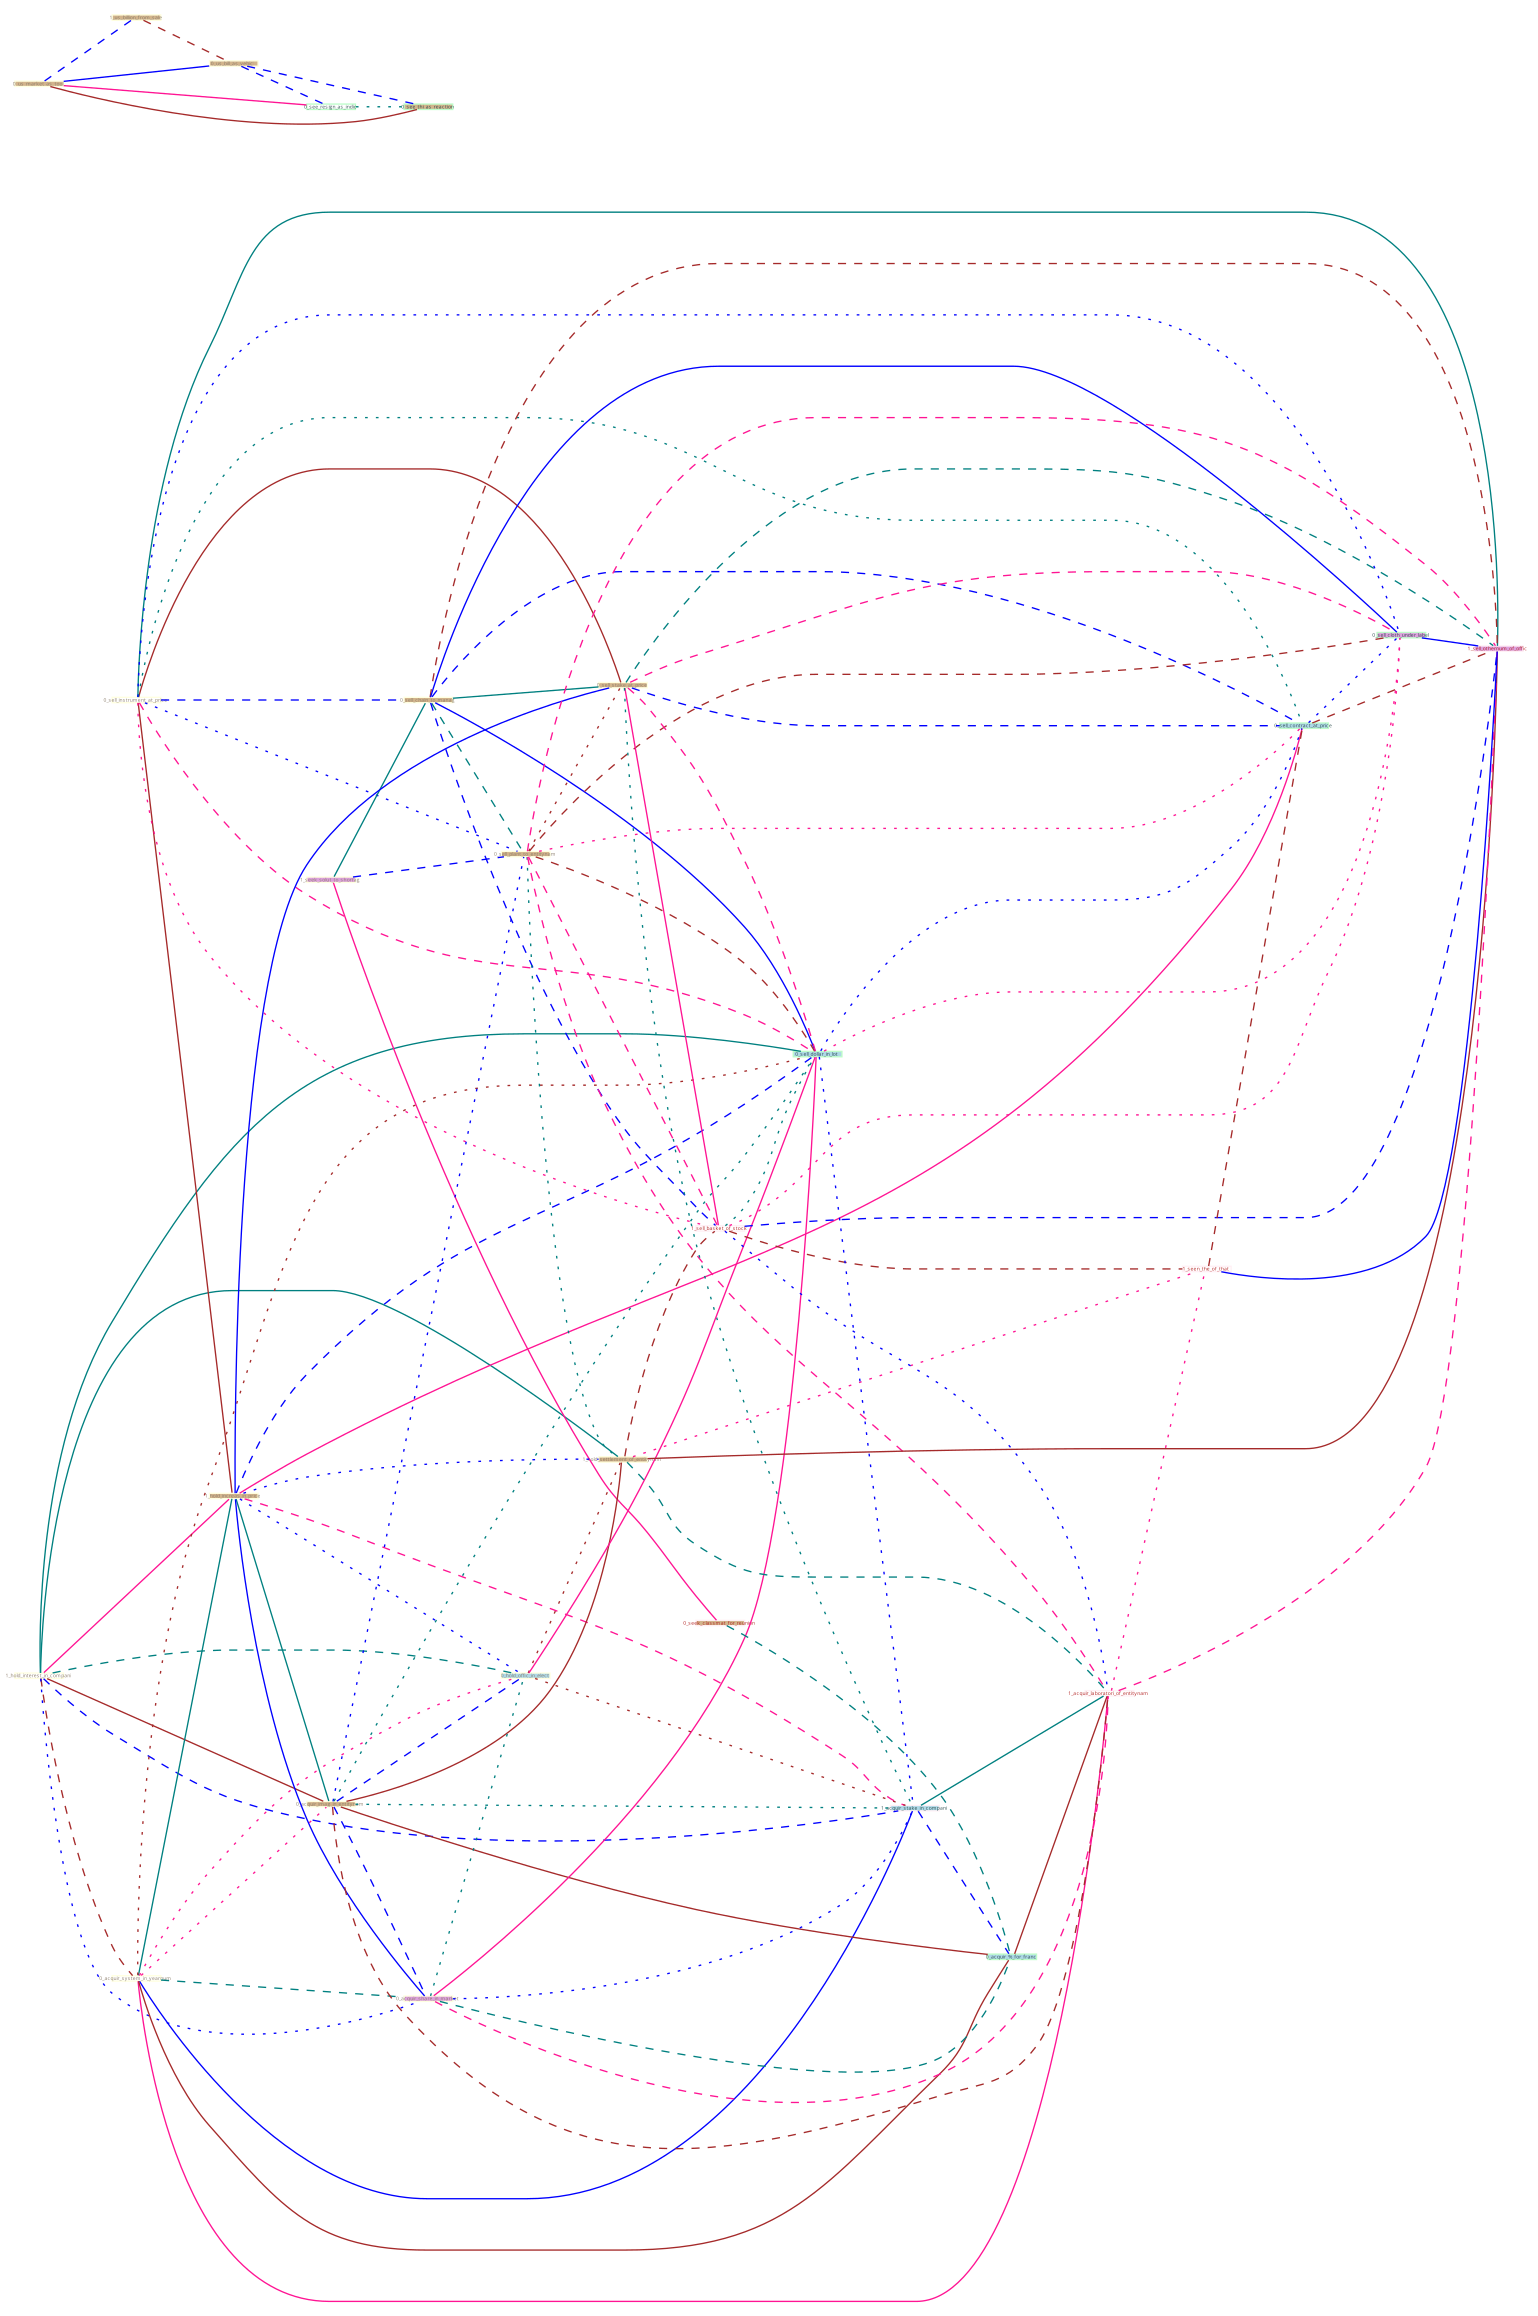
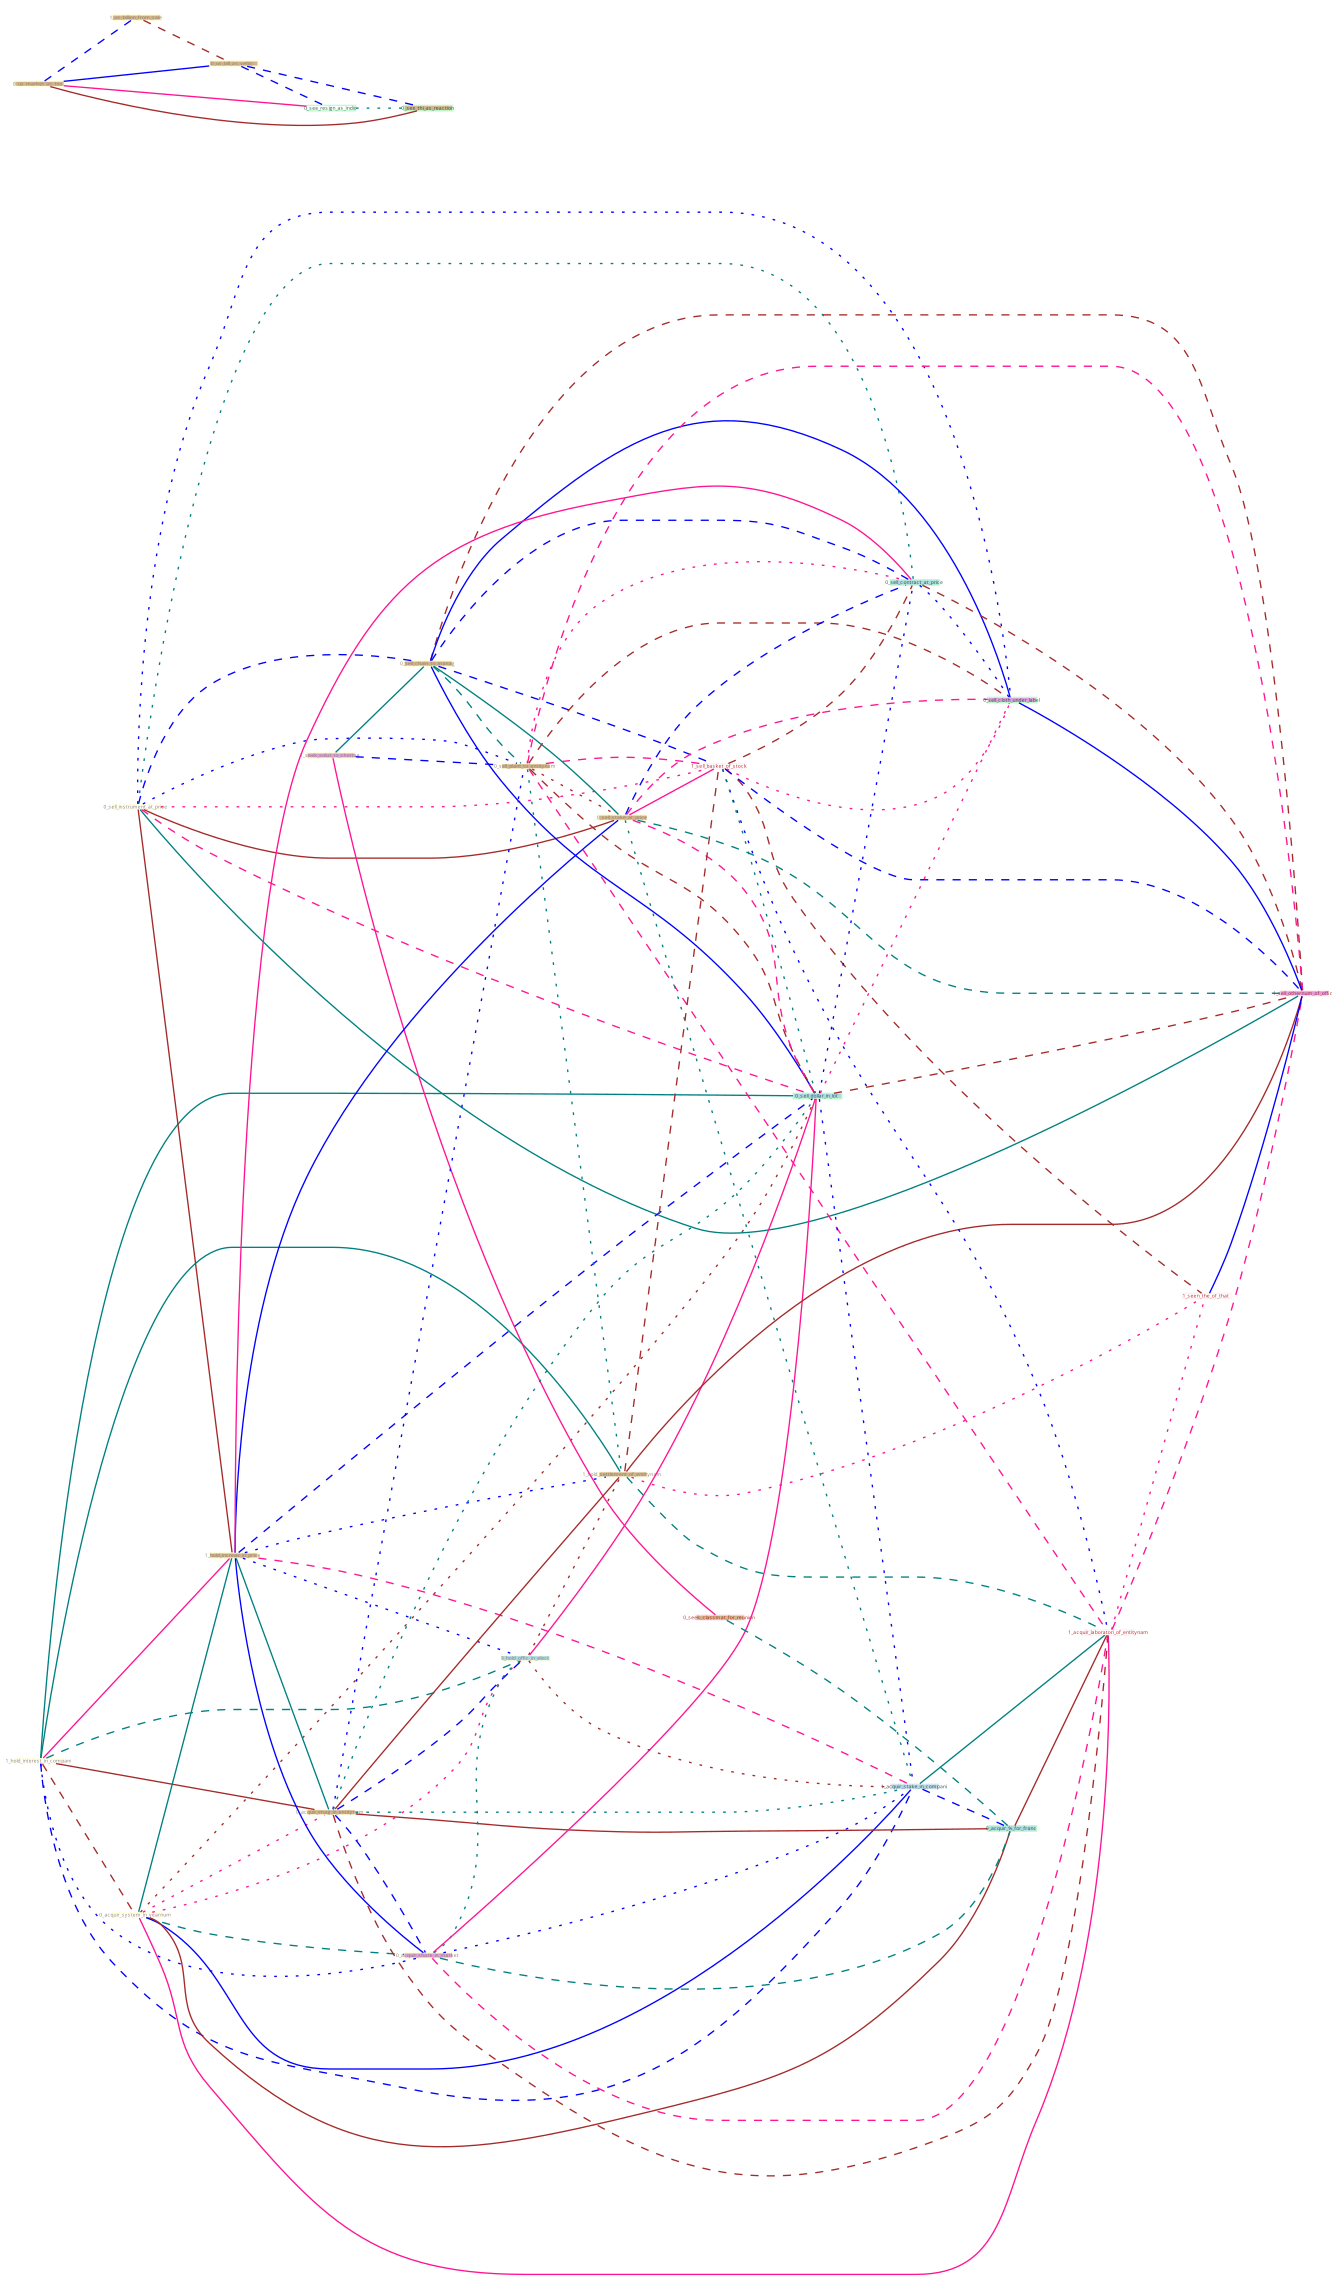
edge "0_sell_contract_at_price" -- "1_seen_the_of_that": now "0_sell_contract_at_price" -- "1_sell_basket_of_stock"
edge "1_sell_othernum_of_offic" -- "0_sell_dollar_in_lot": added
